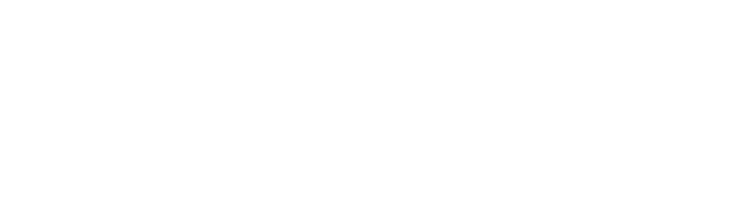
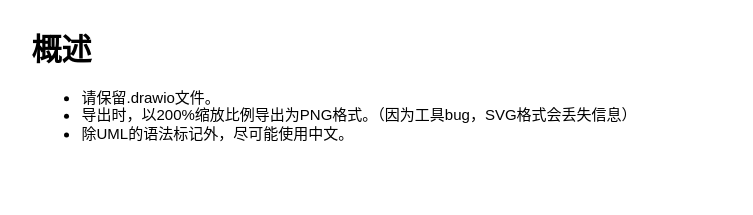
node "概述 请保留.drawio文件。 导出时，以200%缩放比例导出为PNG格式。（因为工具bug，SVG格式会丢失信息） 除UML的语法标记外，尽可能使用中文。": added
